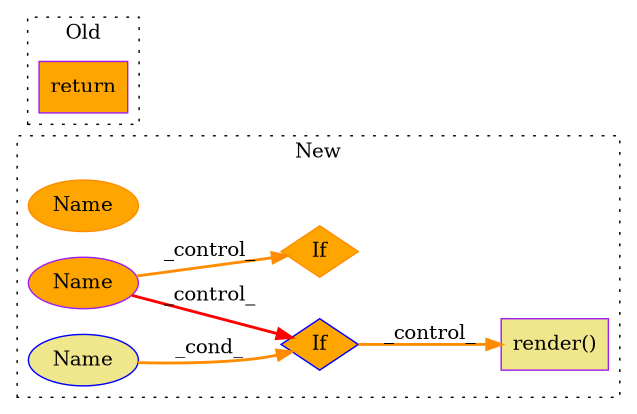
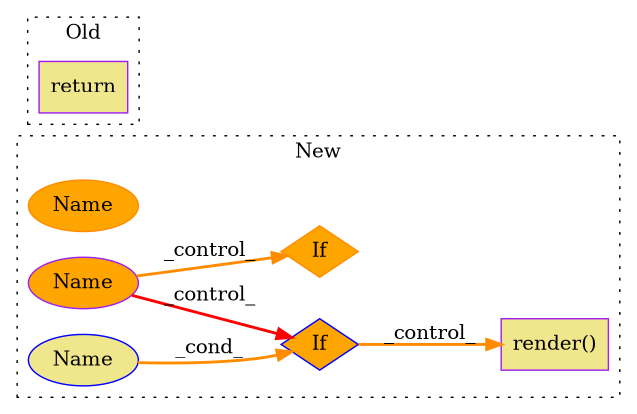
node "return": fillcolor orange -> khaki
